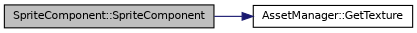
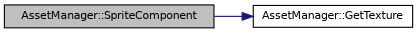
node "SpriteComponent::SpriteComponent": label "SpriteComponent::SpriteComponent" -> "AssetManager::SpriteComponent"
